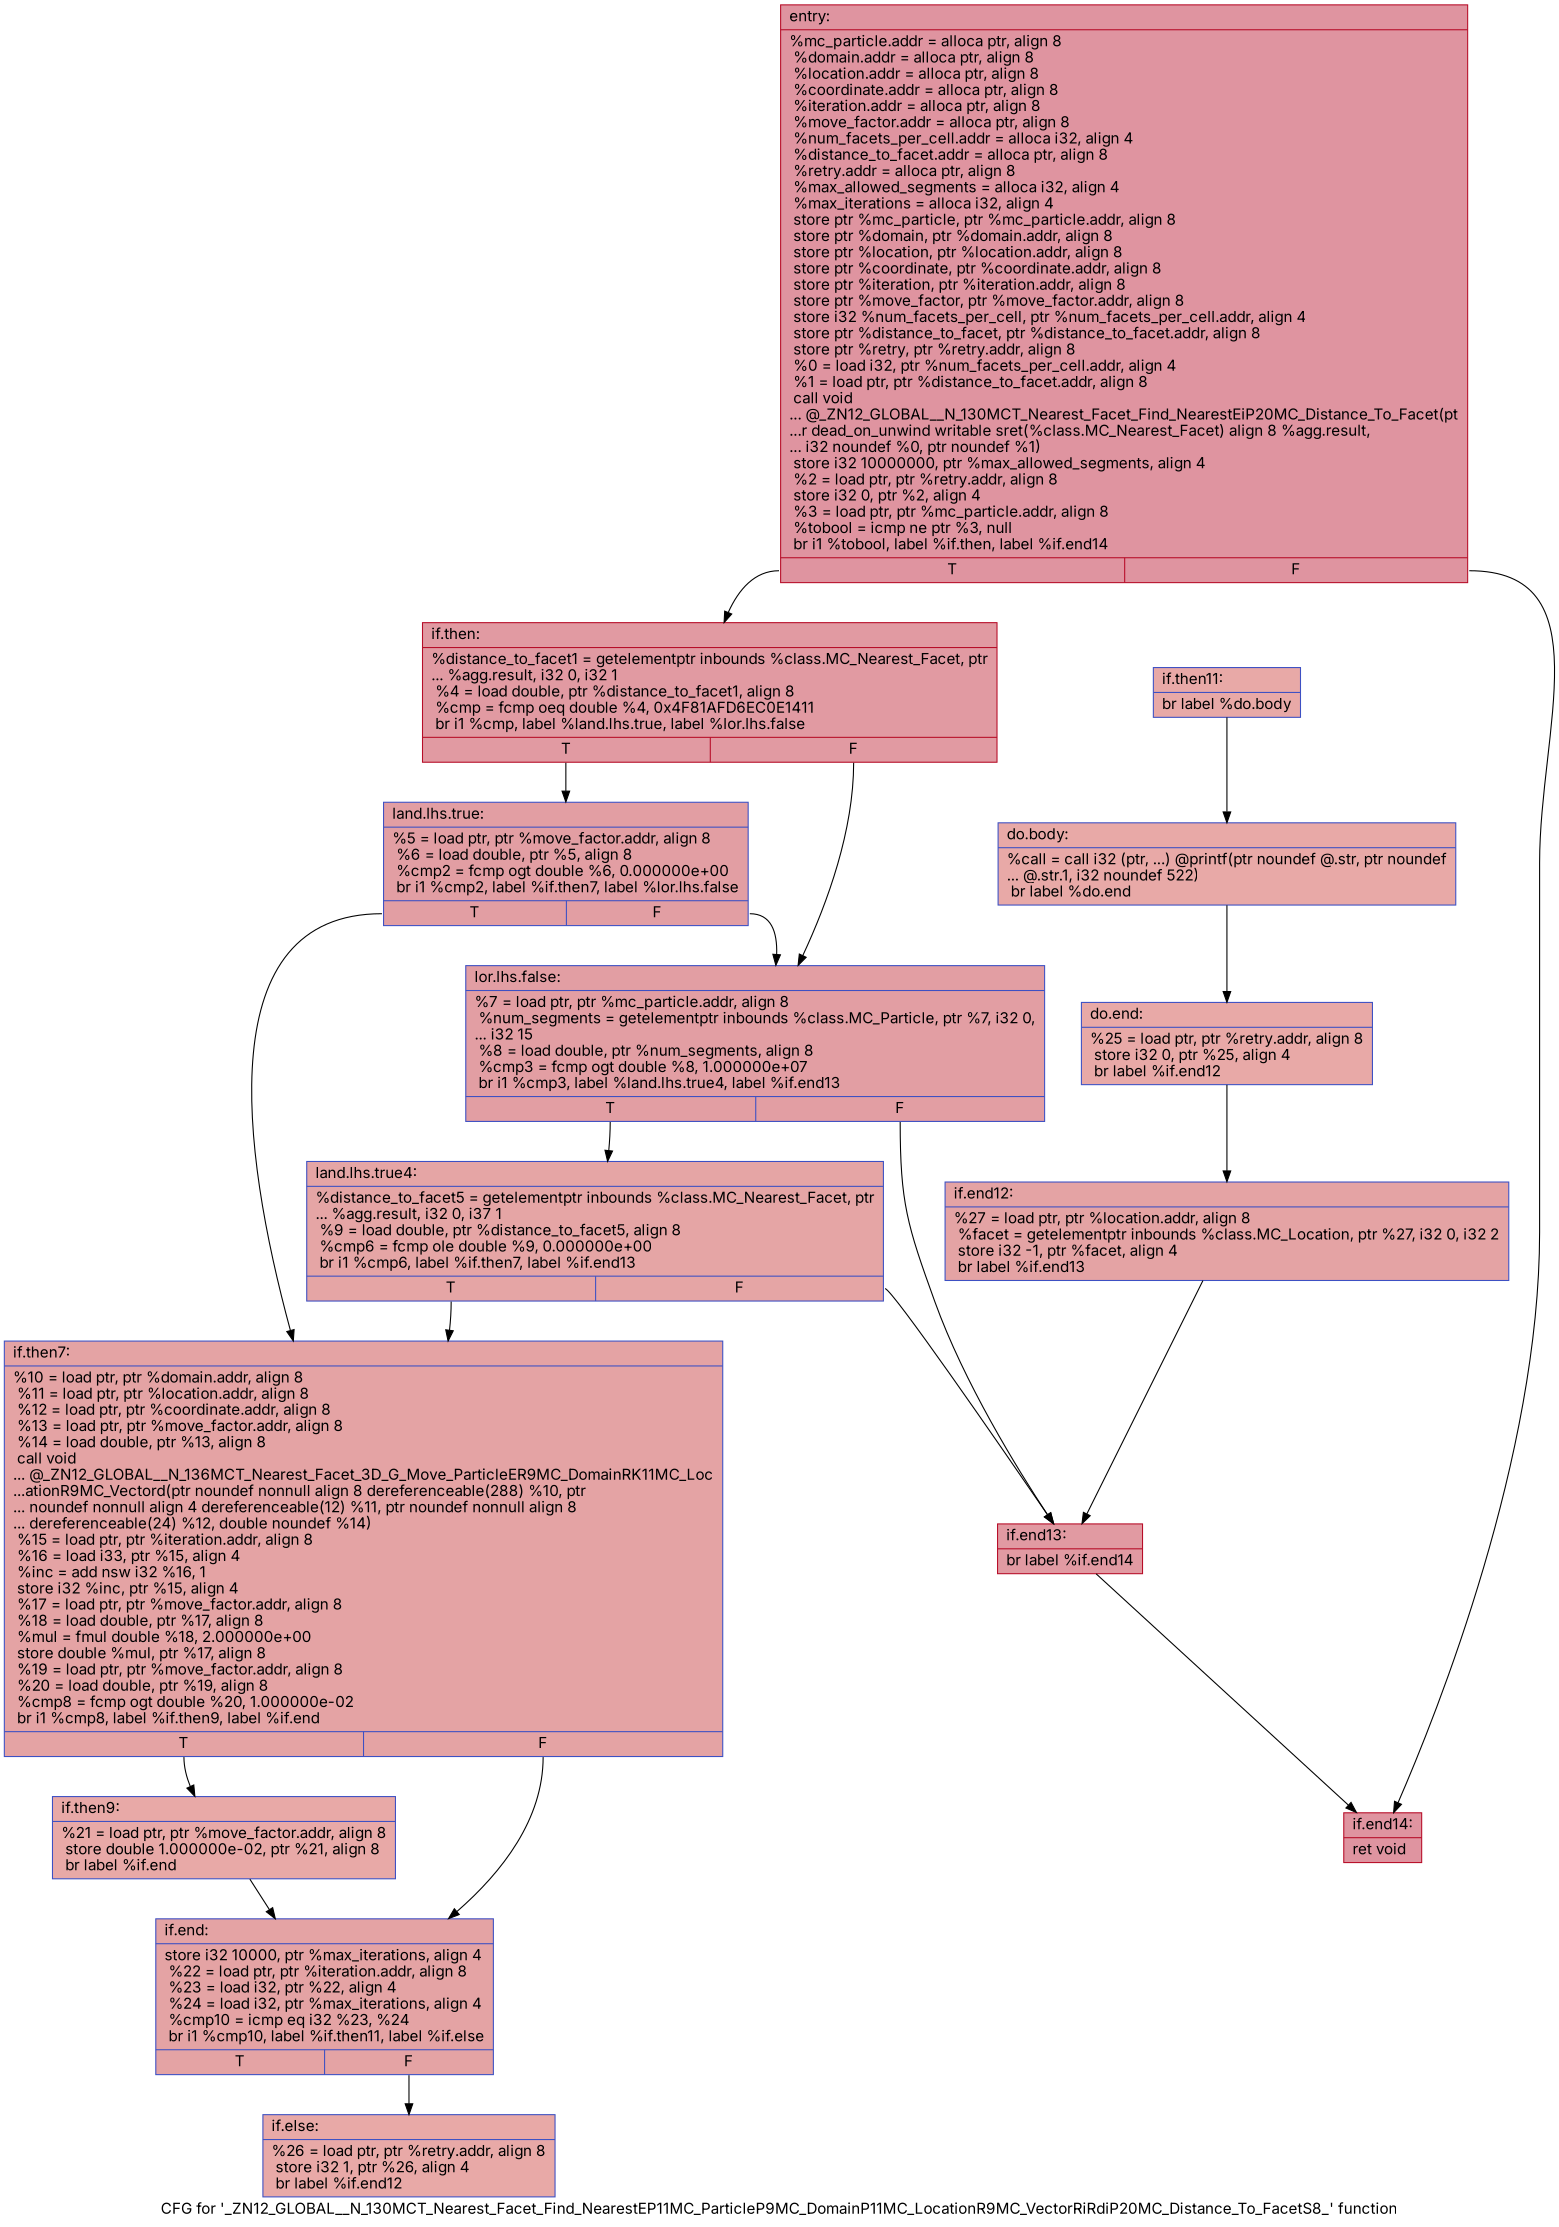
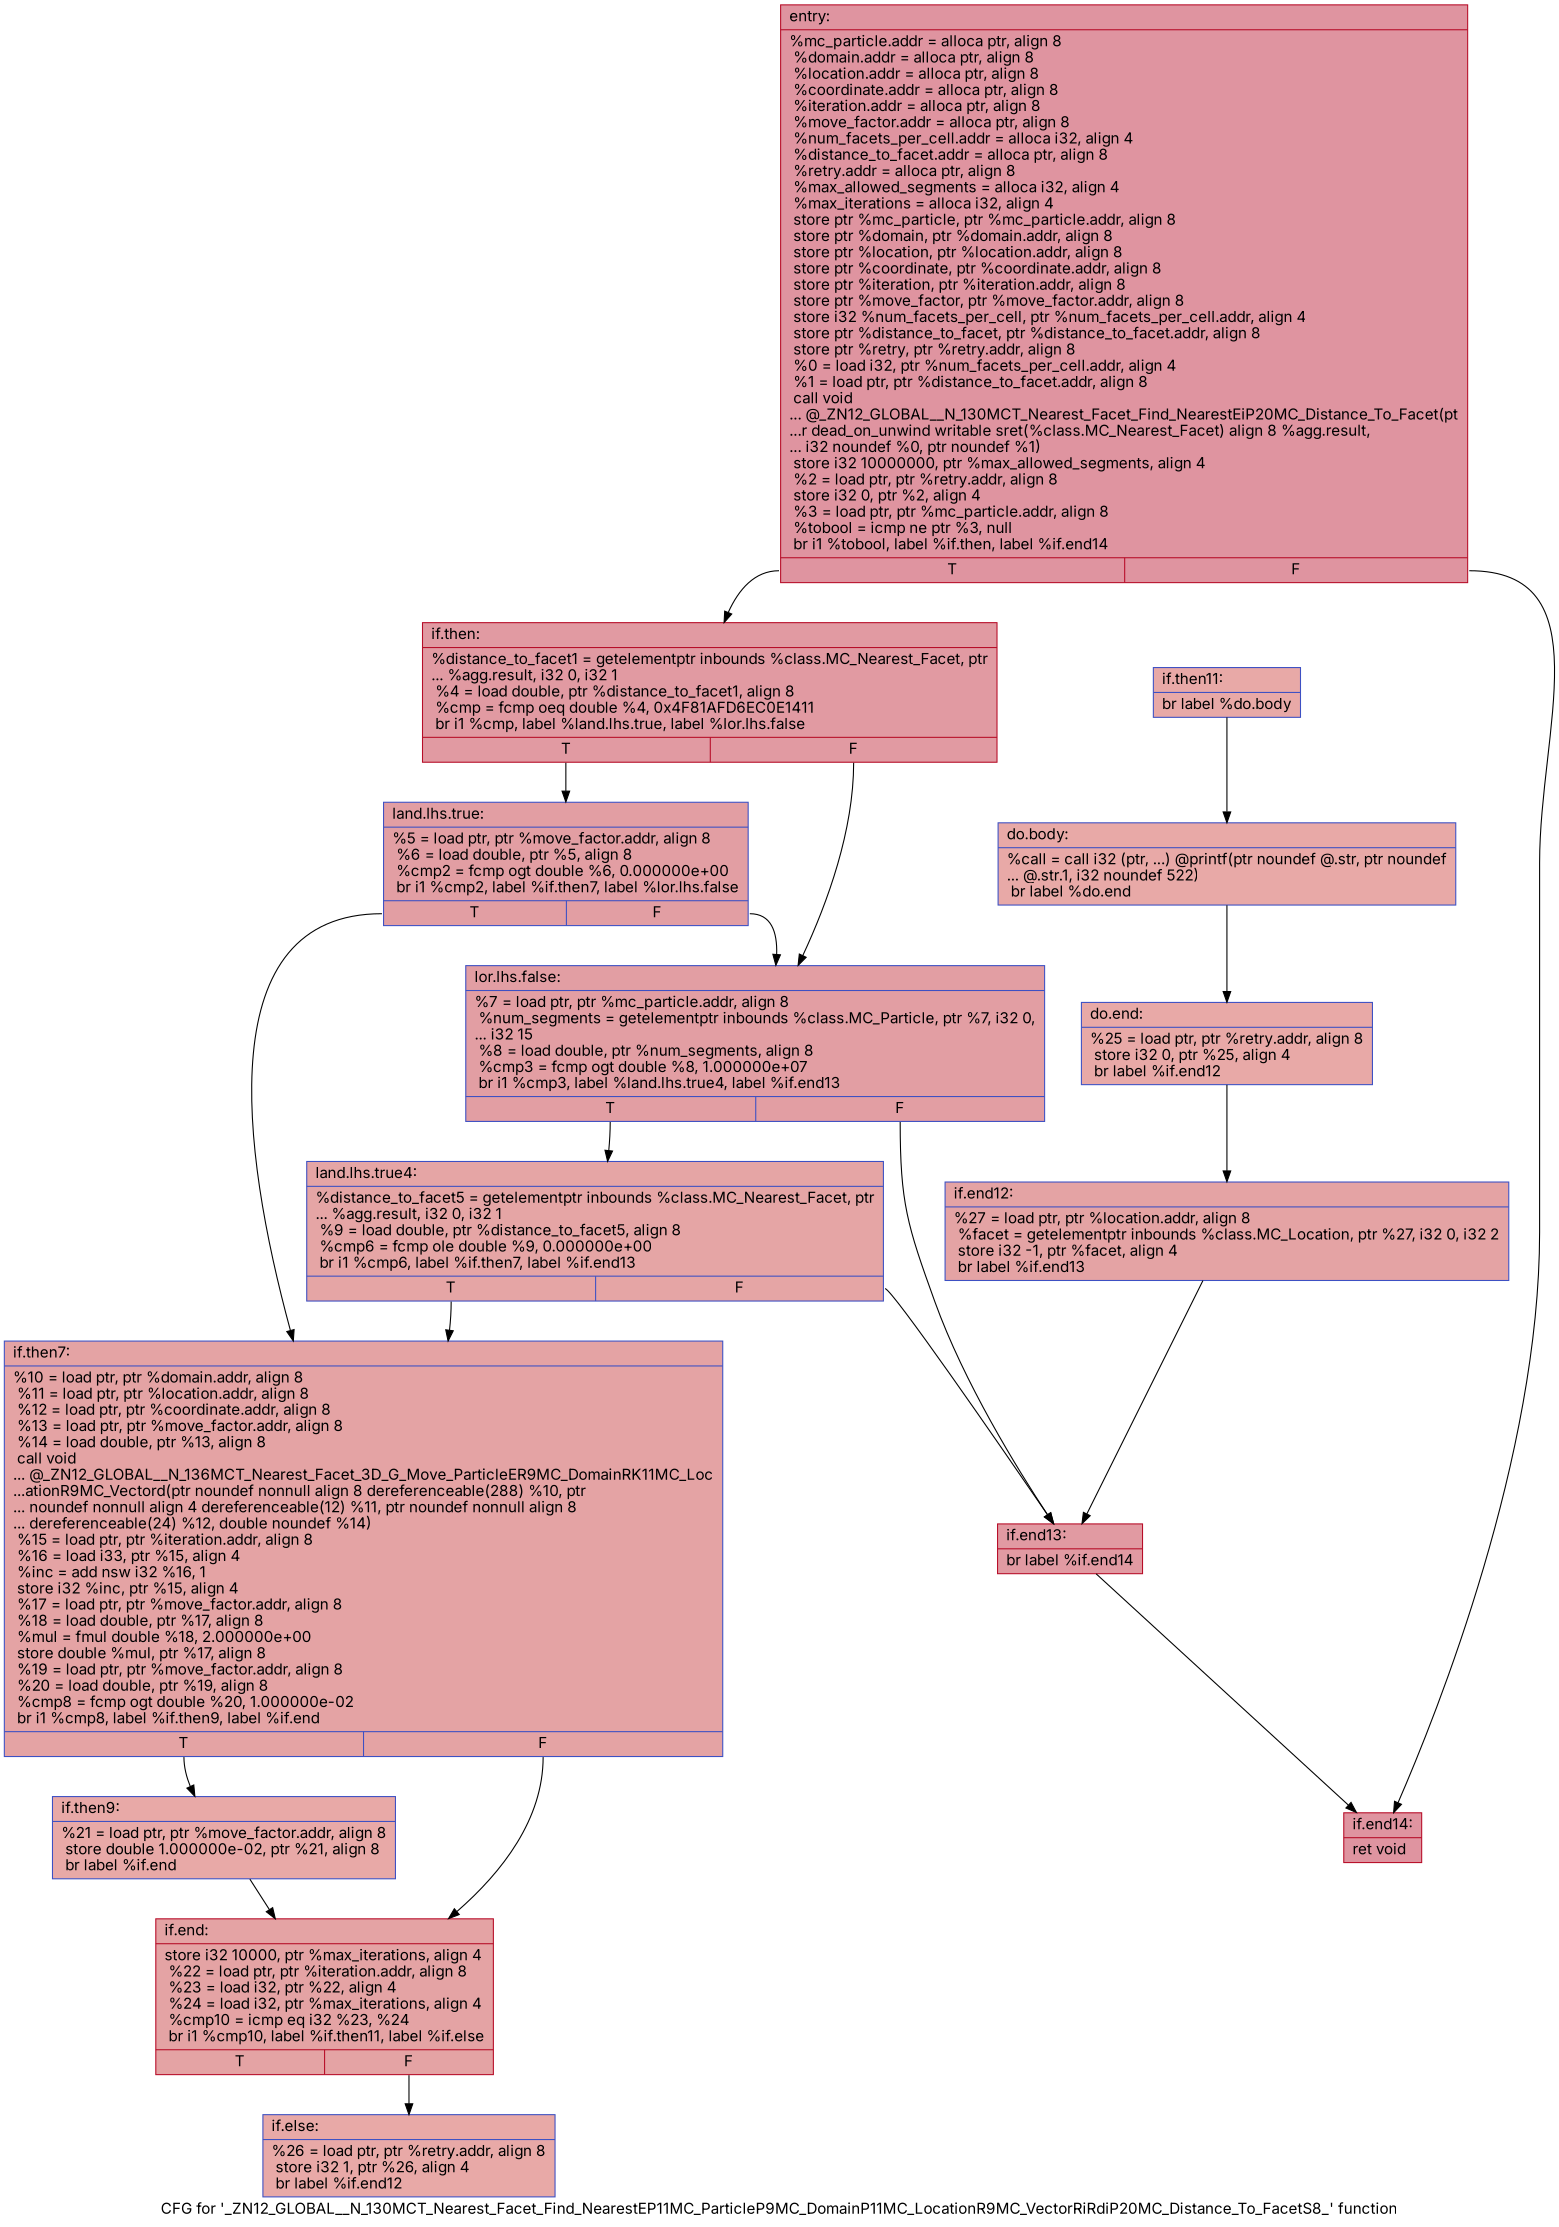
node "land.lhs.true4:": text "... %agg.result, i32 0, i37 1" -> "... %agg.result, i32 0, i32 1"
node "if.end:": color #3d50c3ff -> #b70d28ff
